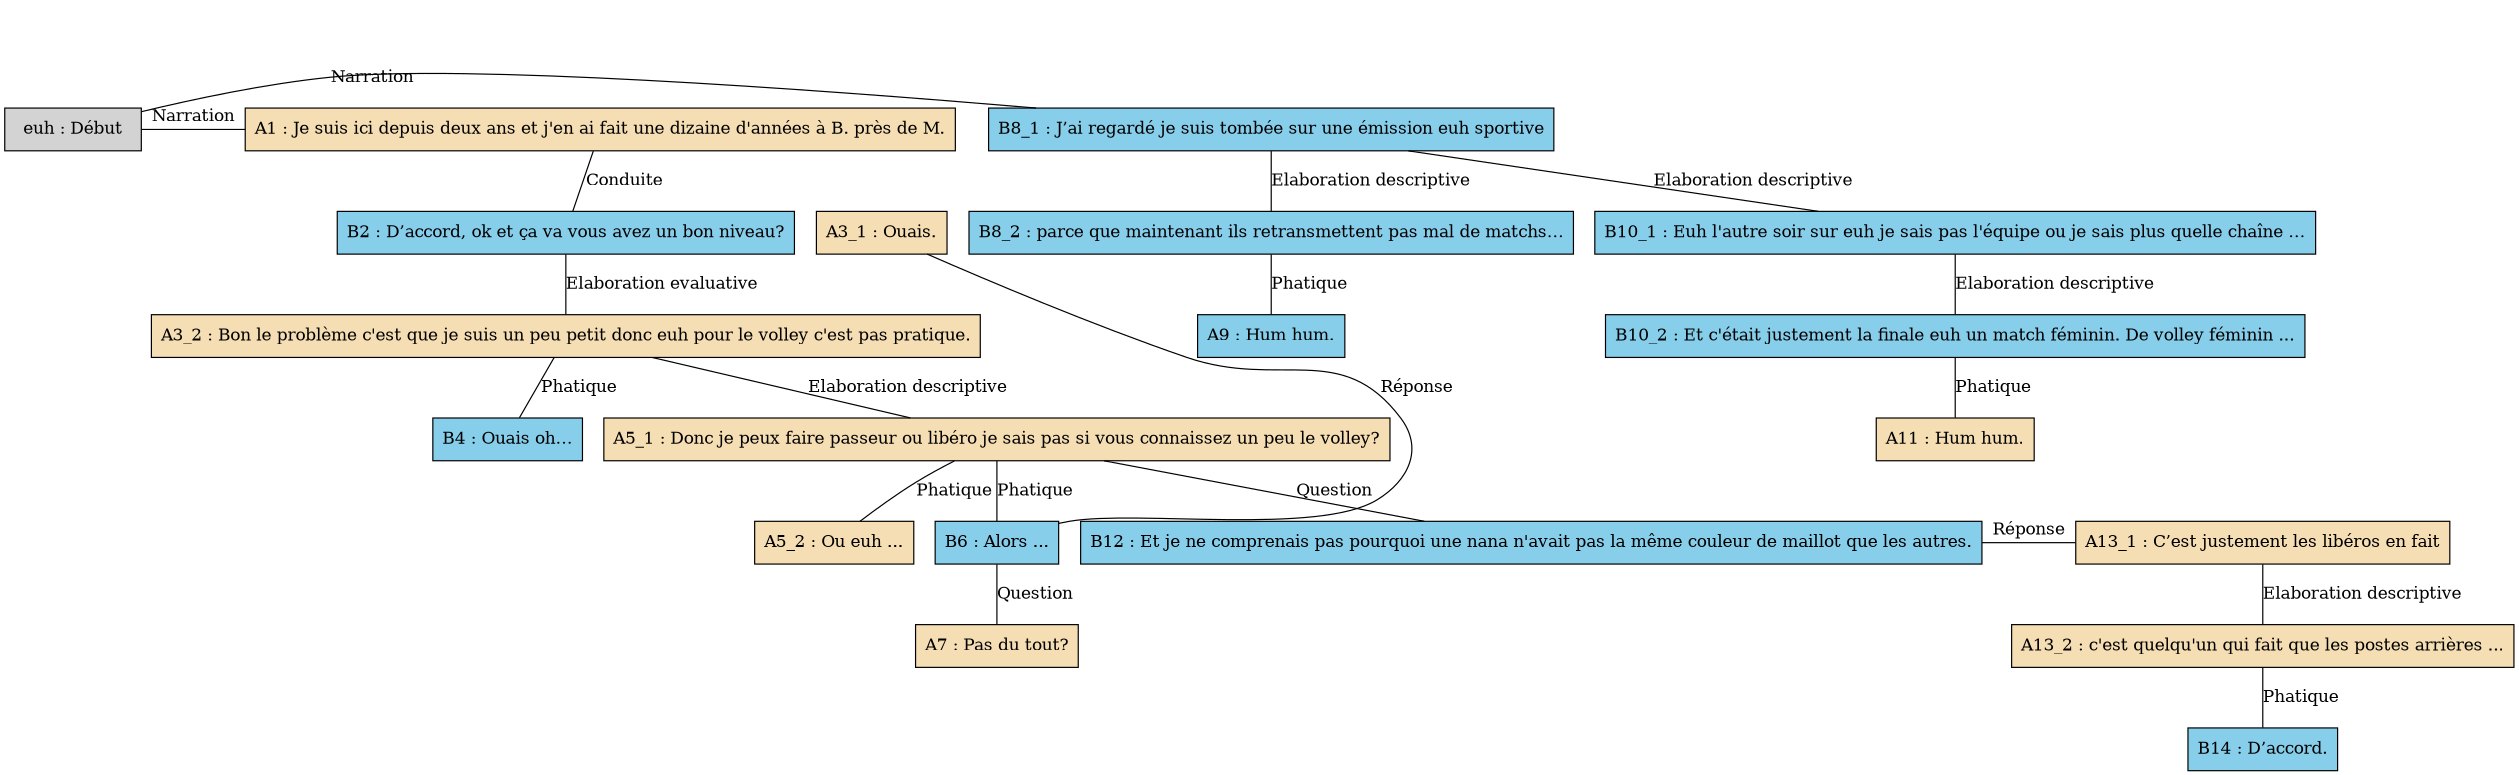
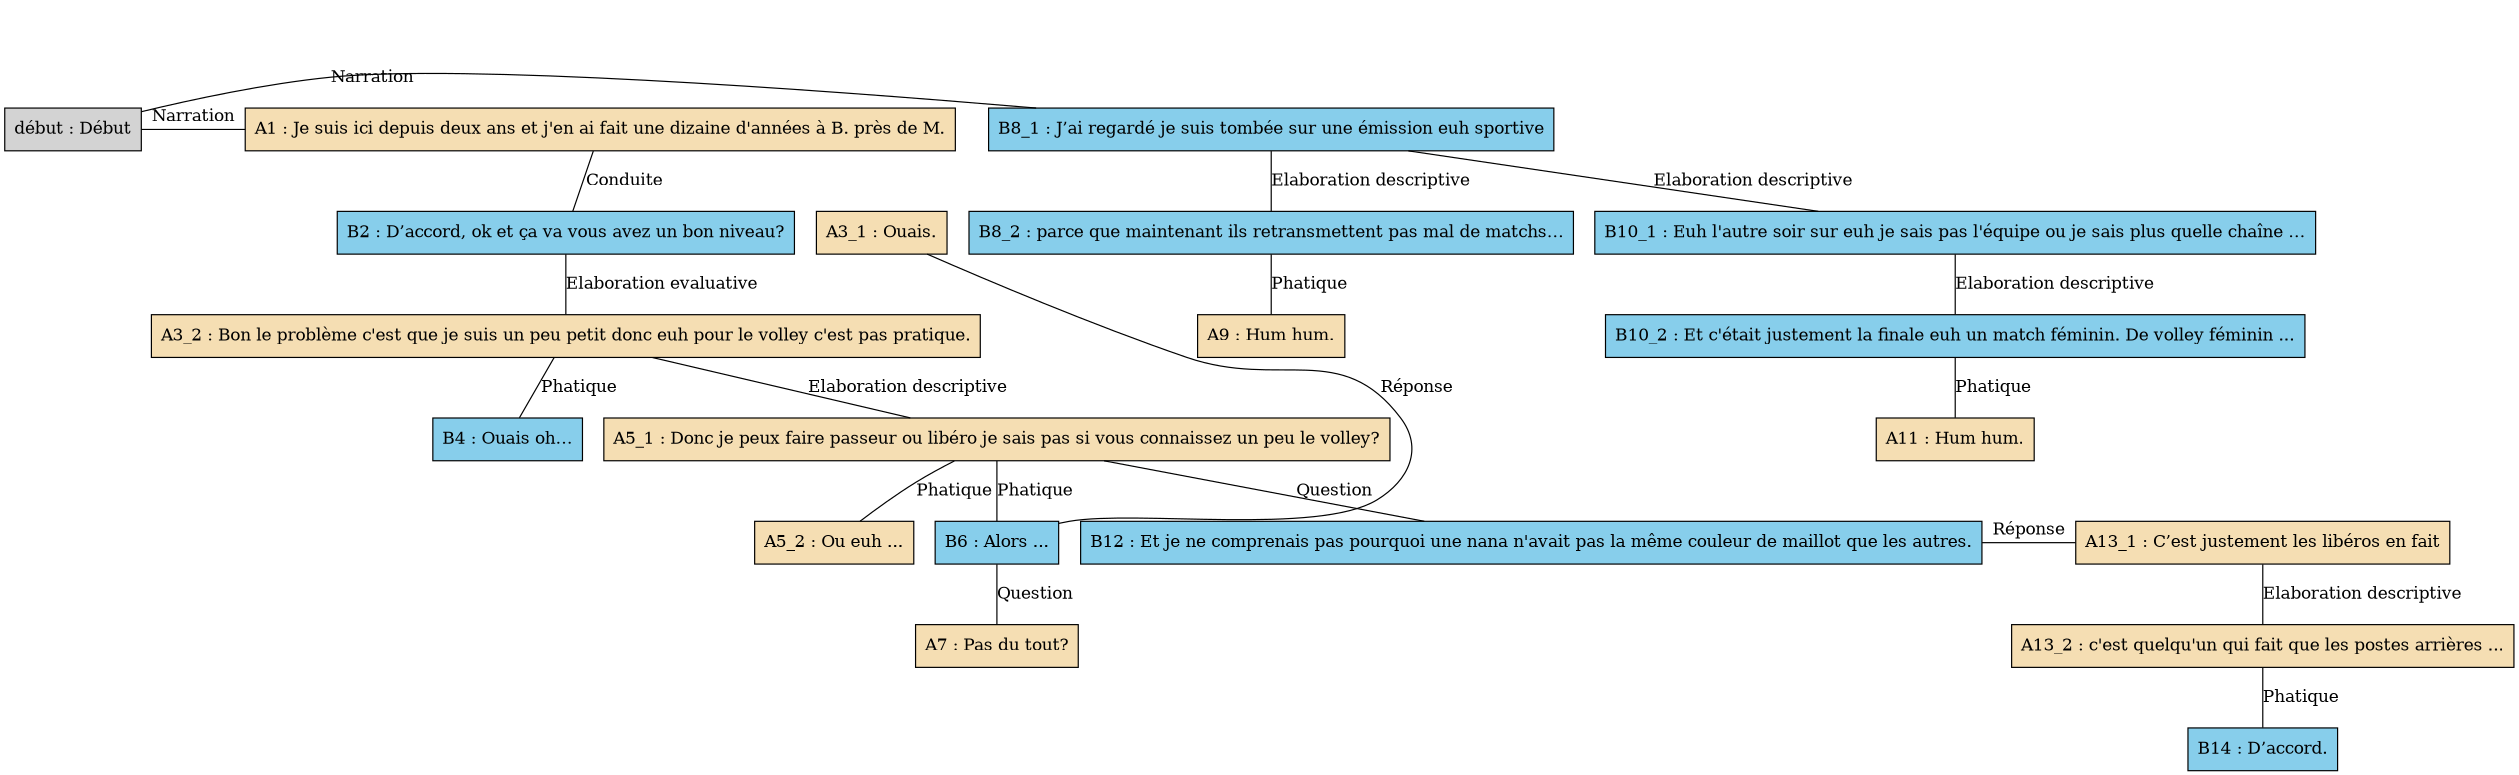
node "euh : Début": label "euh : Début" -> "début : Début"
node "A9 : Hum hum.": fillcolor skyblue -> wheat
